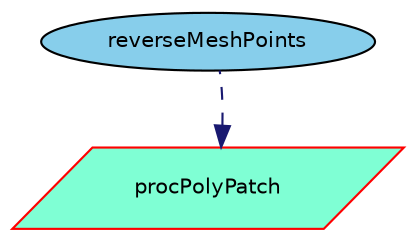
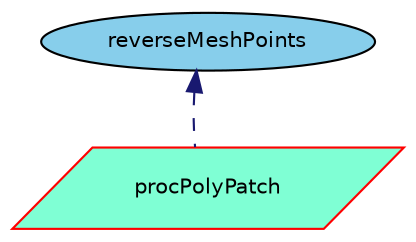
edge "reverseMeshPoints" -> "procPolyPatch": reversed
